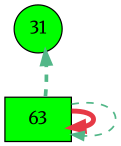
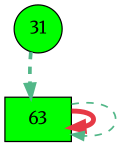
edge "63" -> "31": reversed
